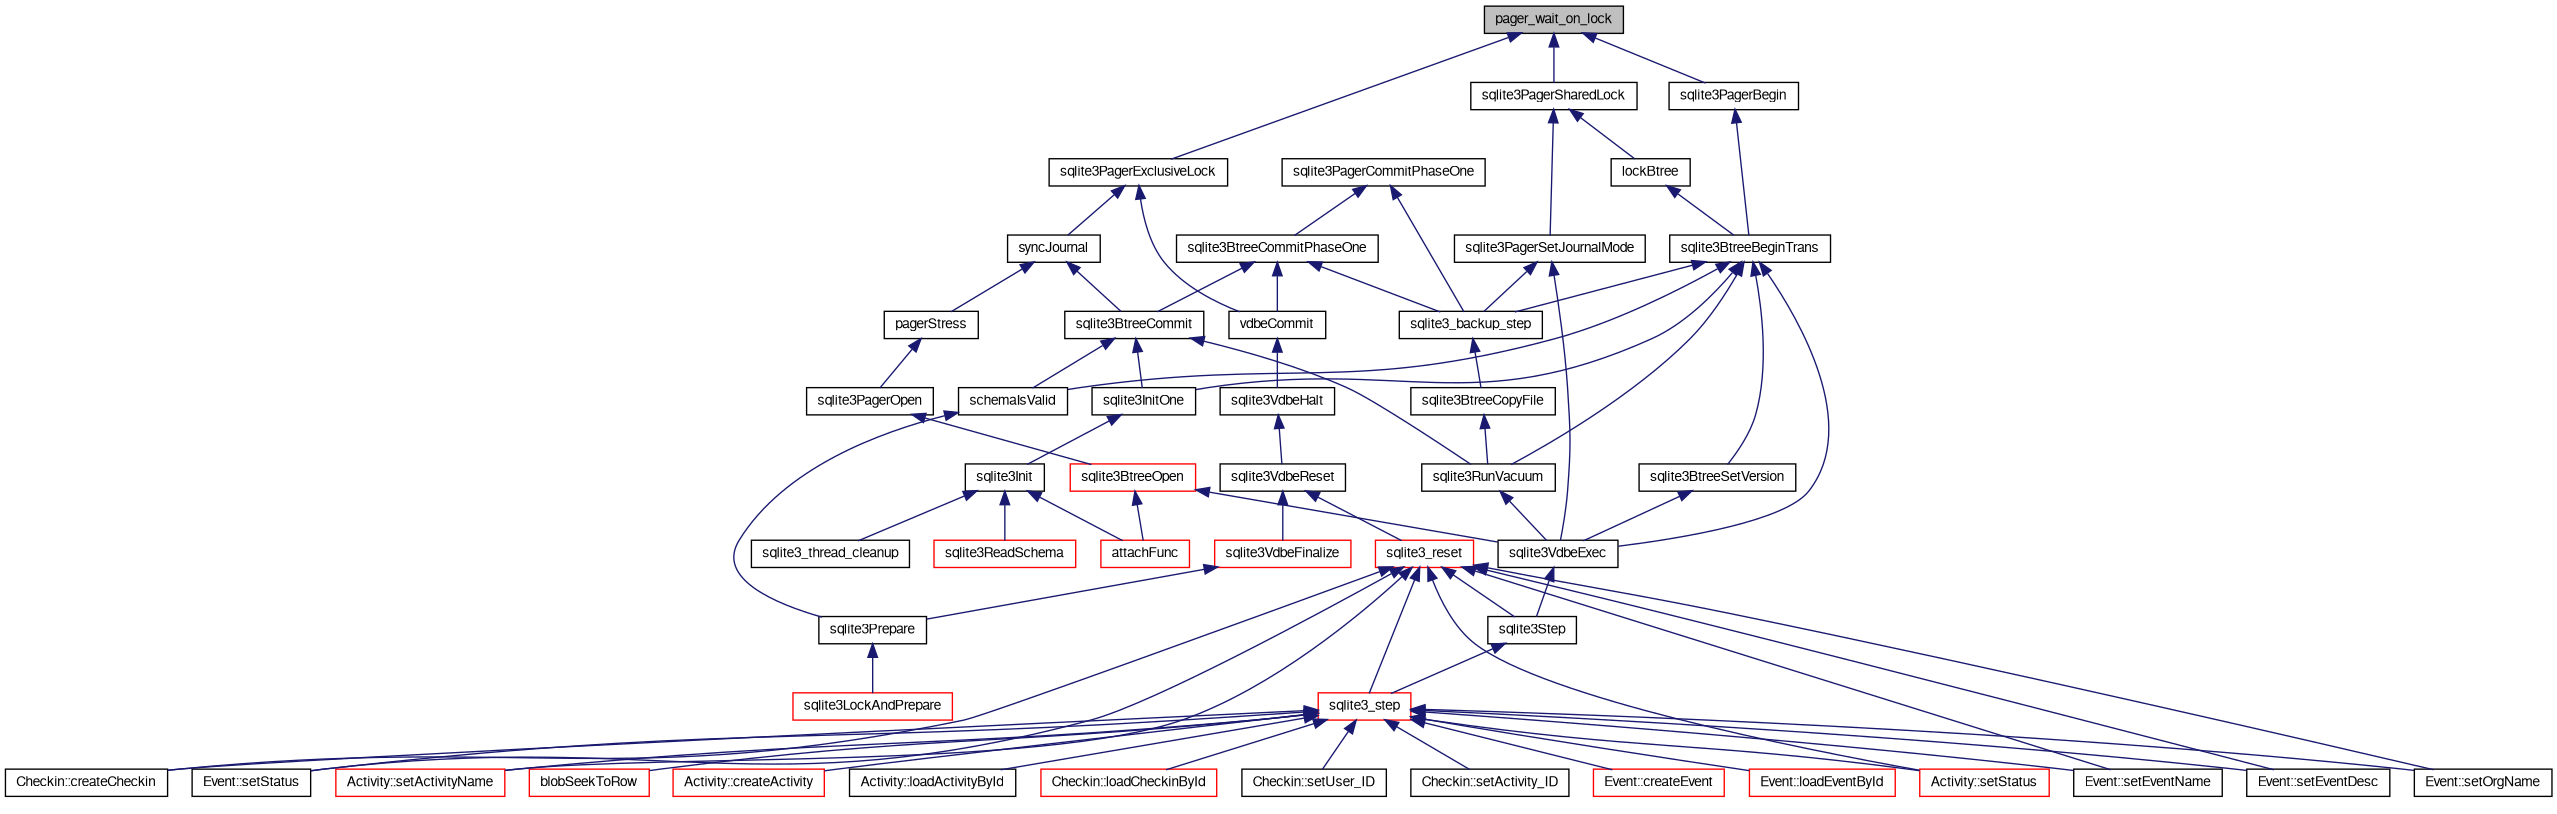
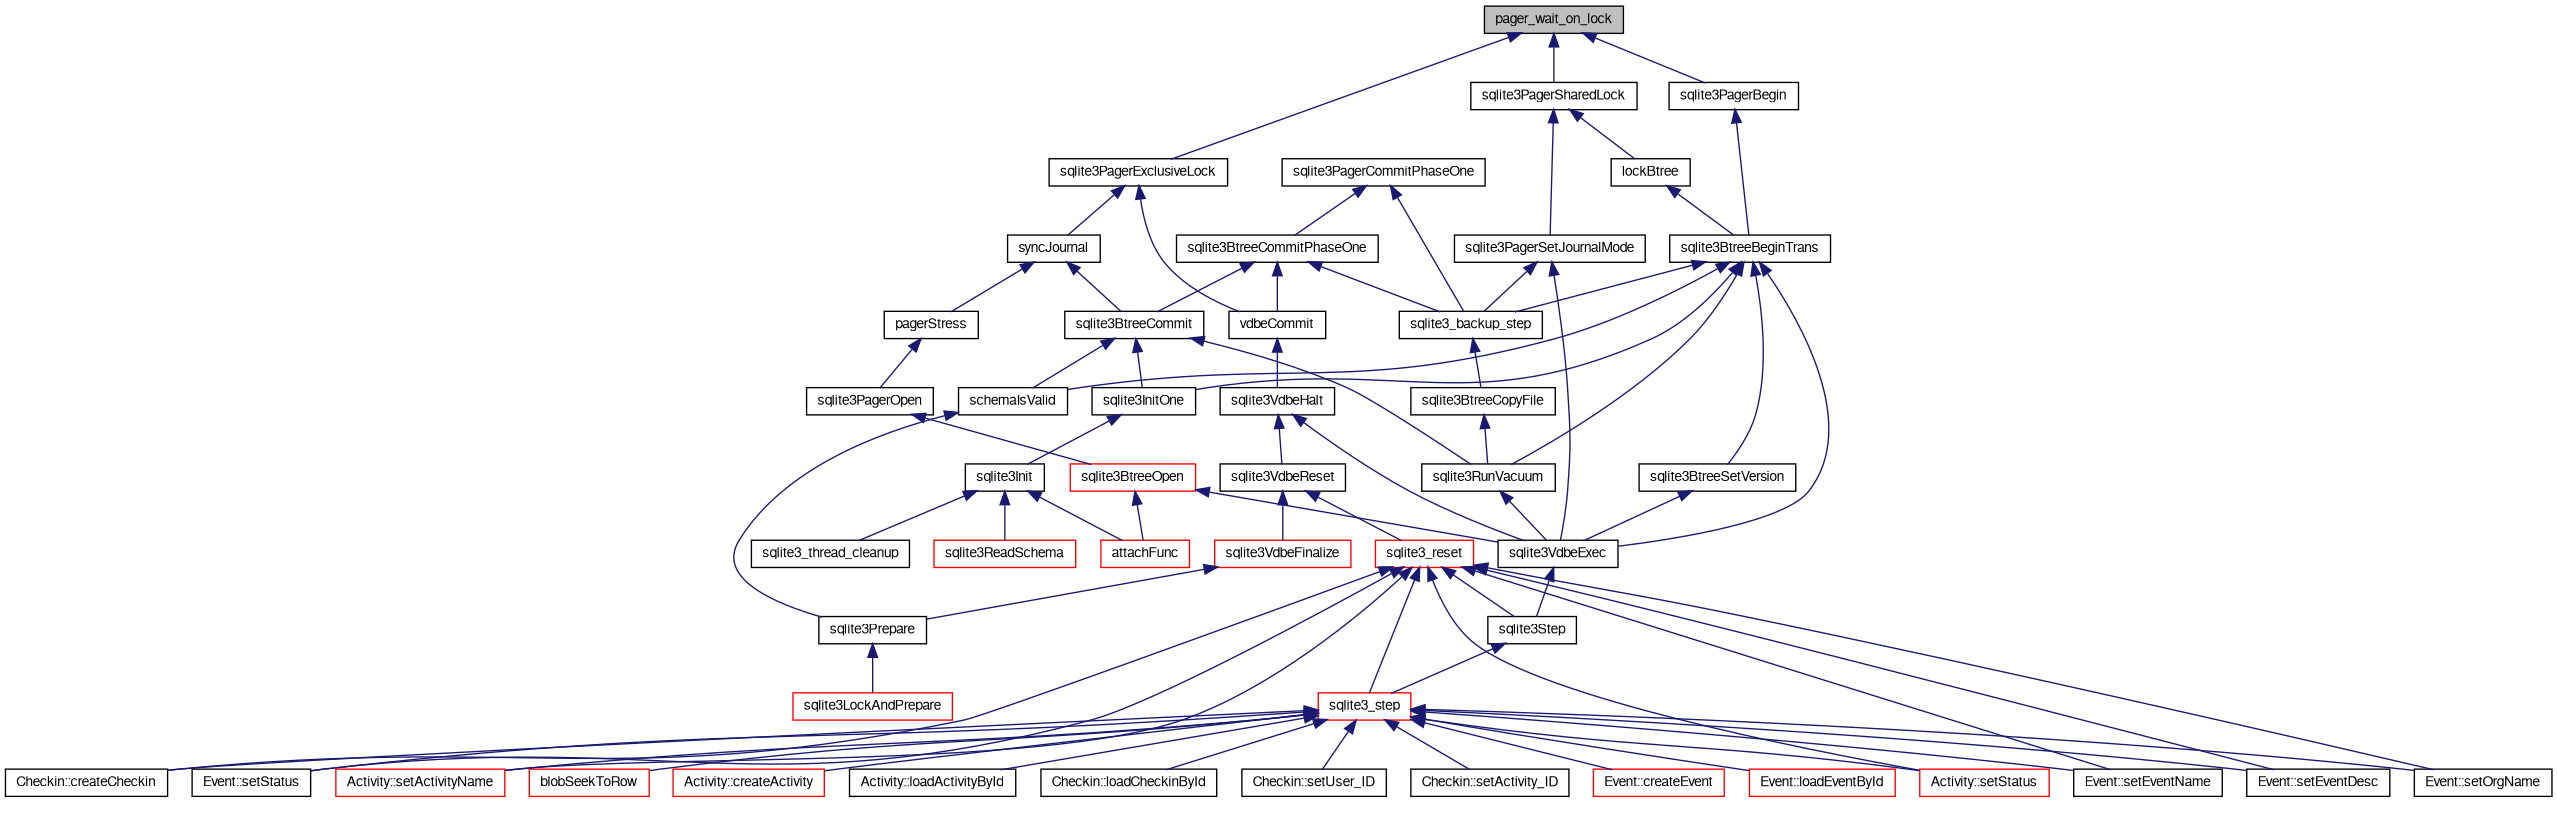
edge "sqlite3VdbeExec" -> "sqlite3VdbeHalt": added
node "Checkin::loadCheckinById": color red -> black
